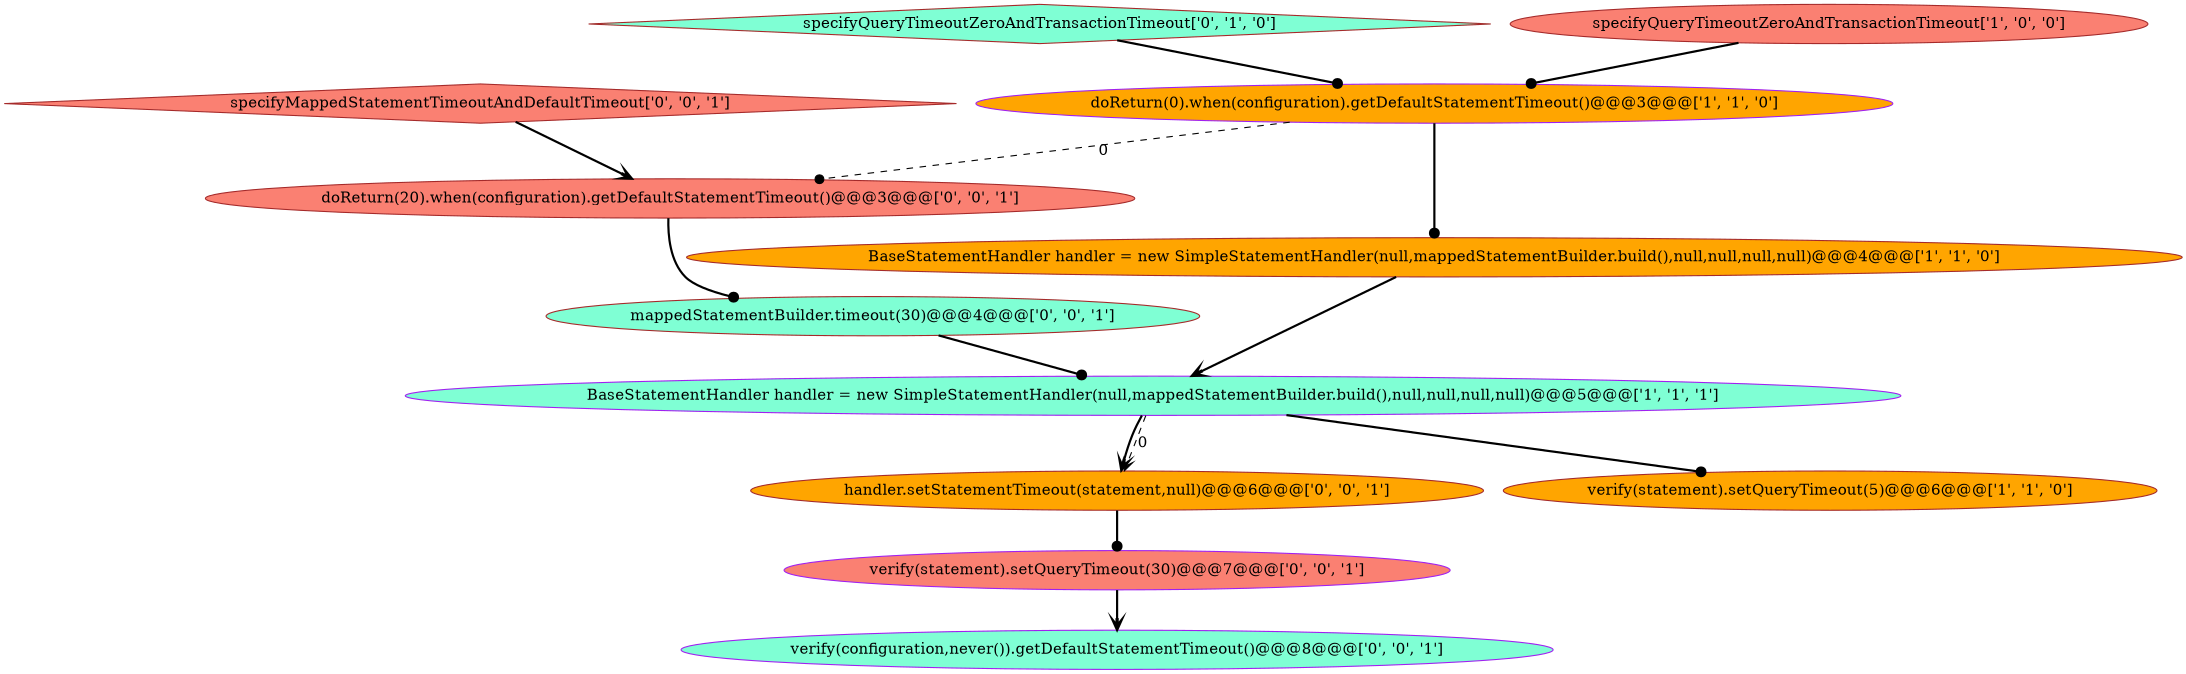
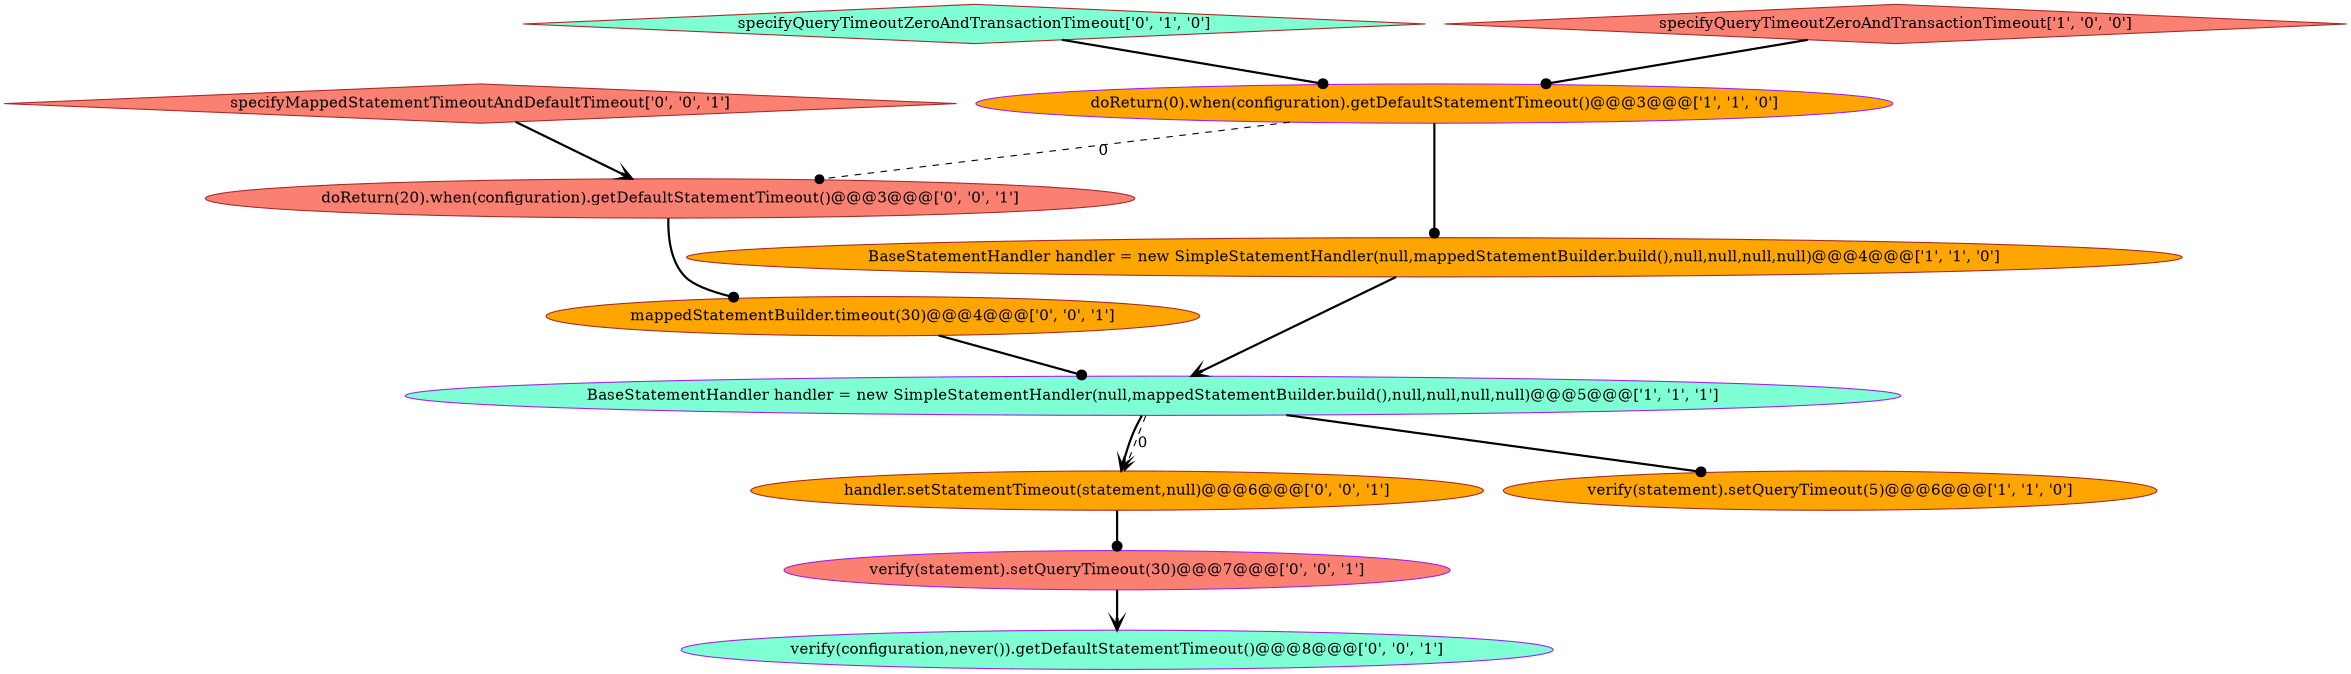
node "specifyQueryTimeoutZeroAndTransactionTimeout['1', '0', '0']": shape ellipse -> diamond
node "mappedStatementBuilder.timeout(30)@@@4@@@['0', '0', '1']": fillcolor aquamarine -> orange
